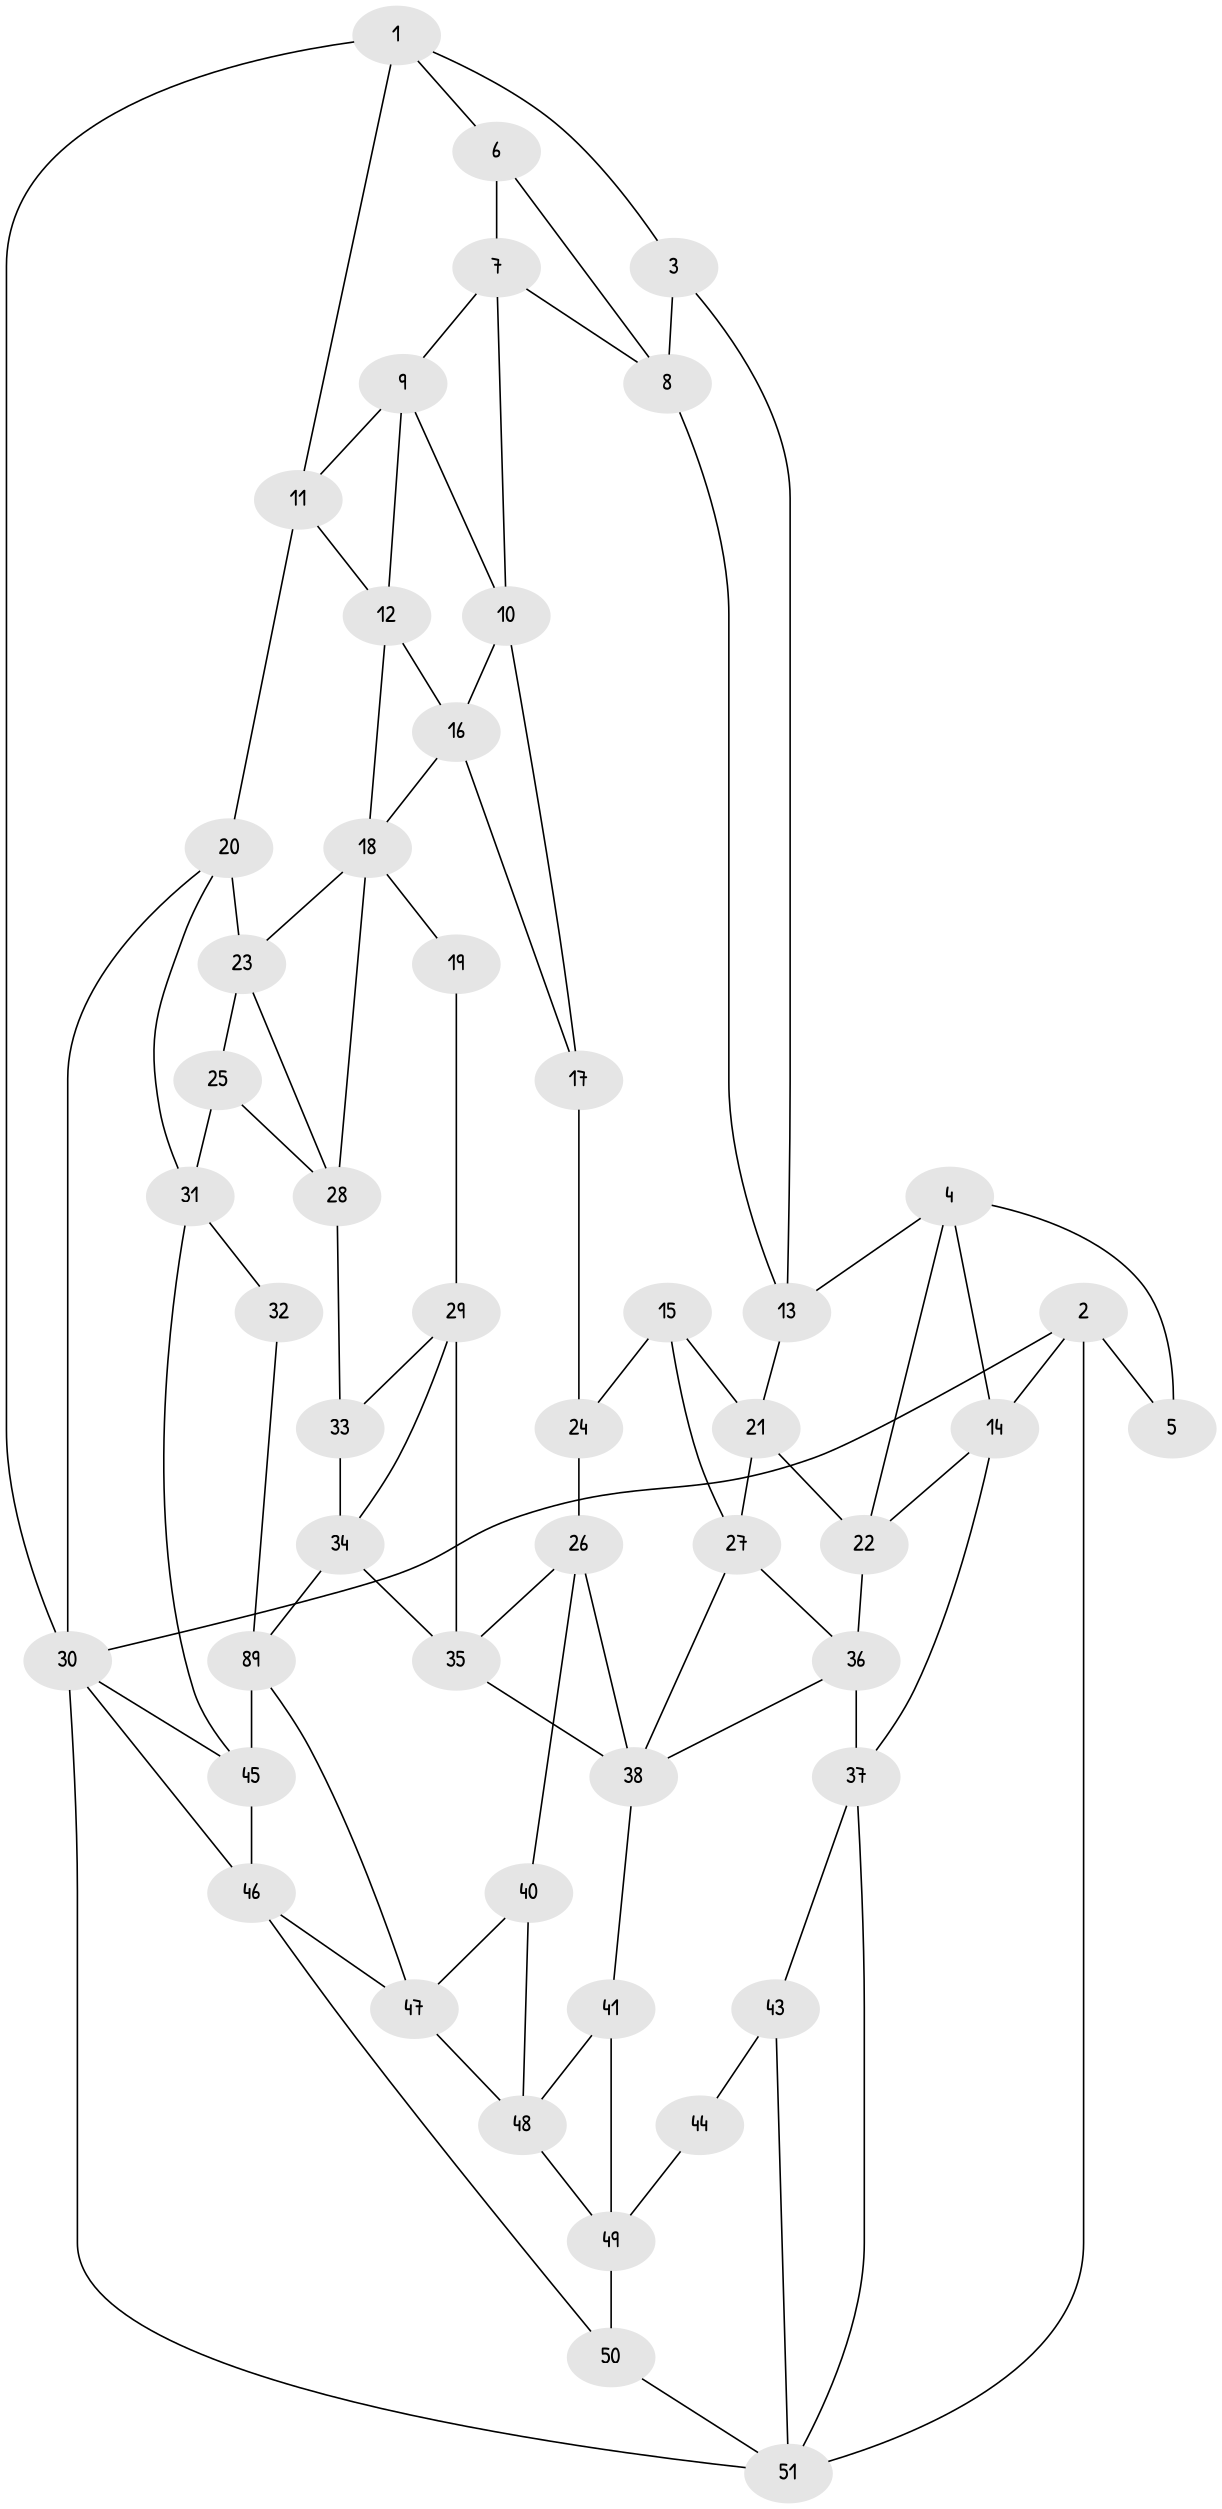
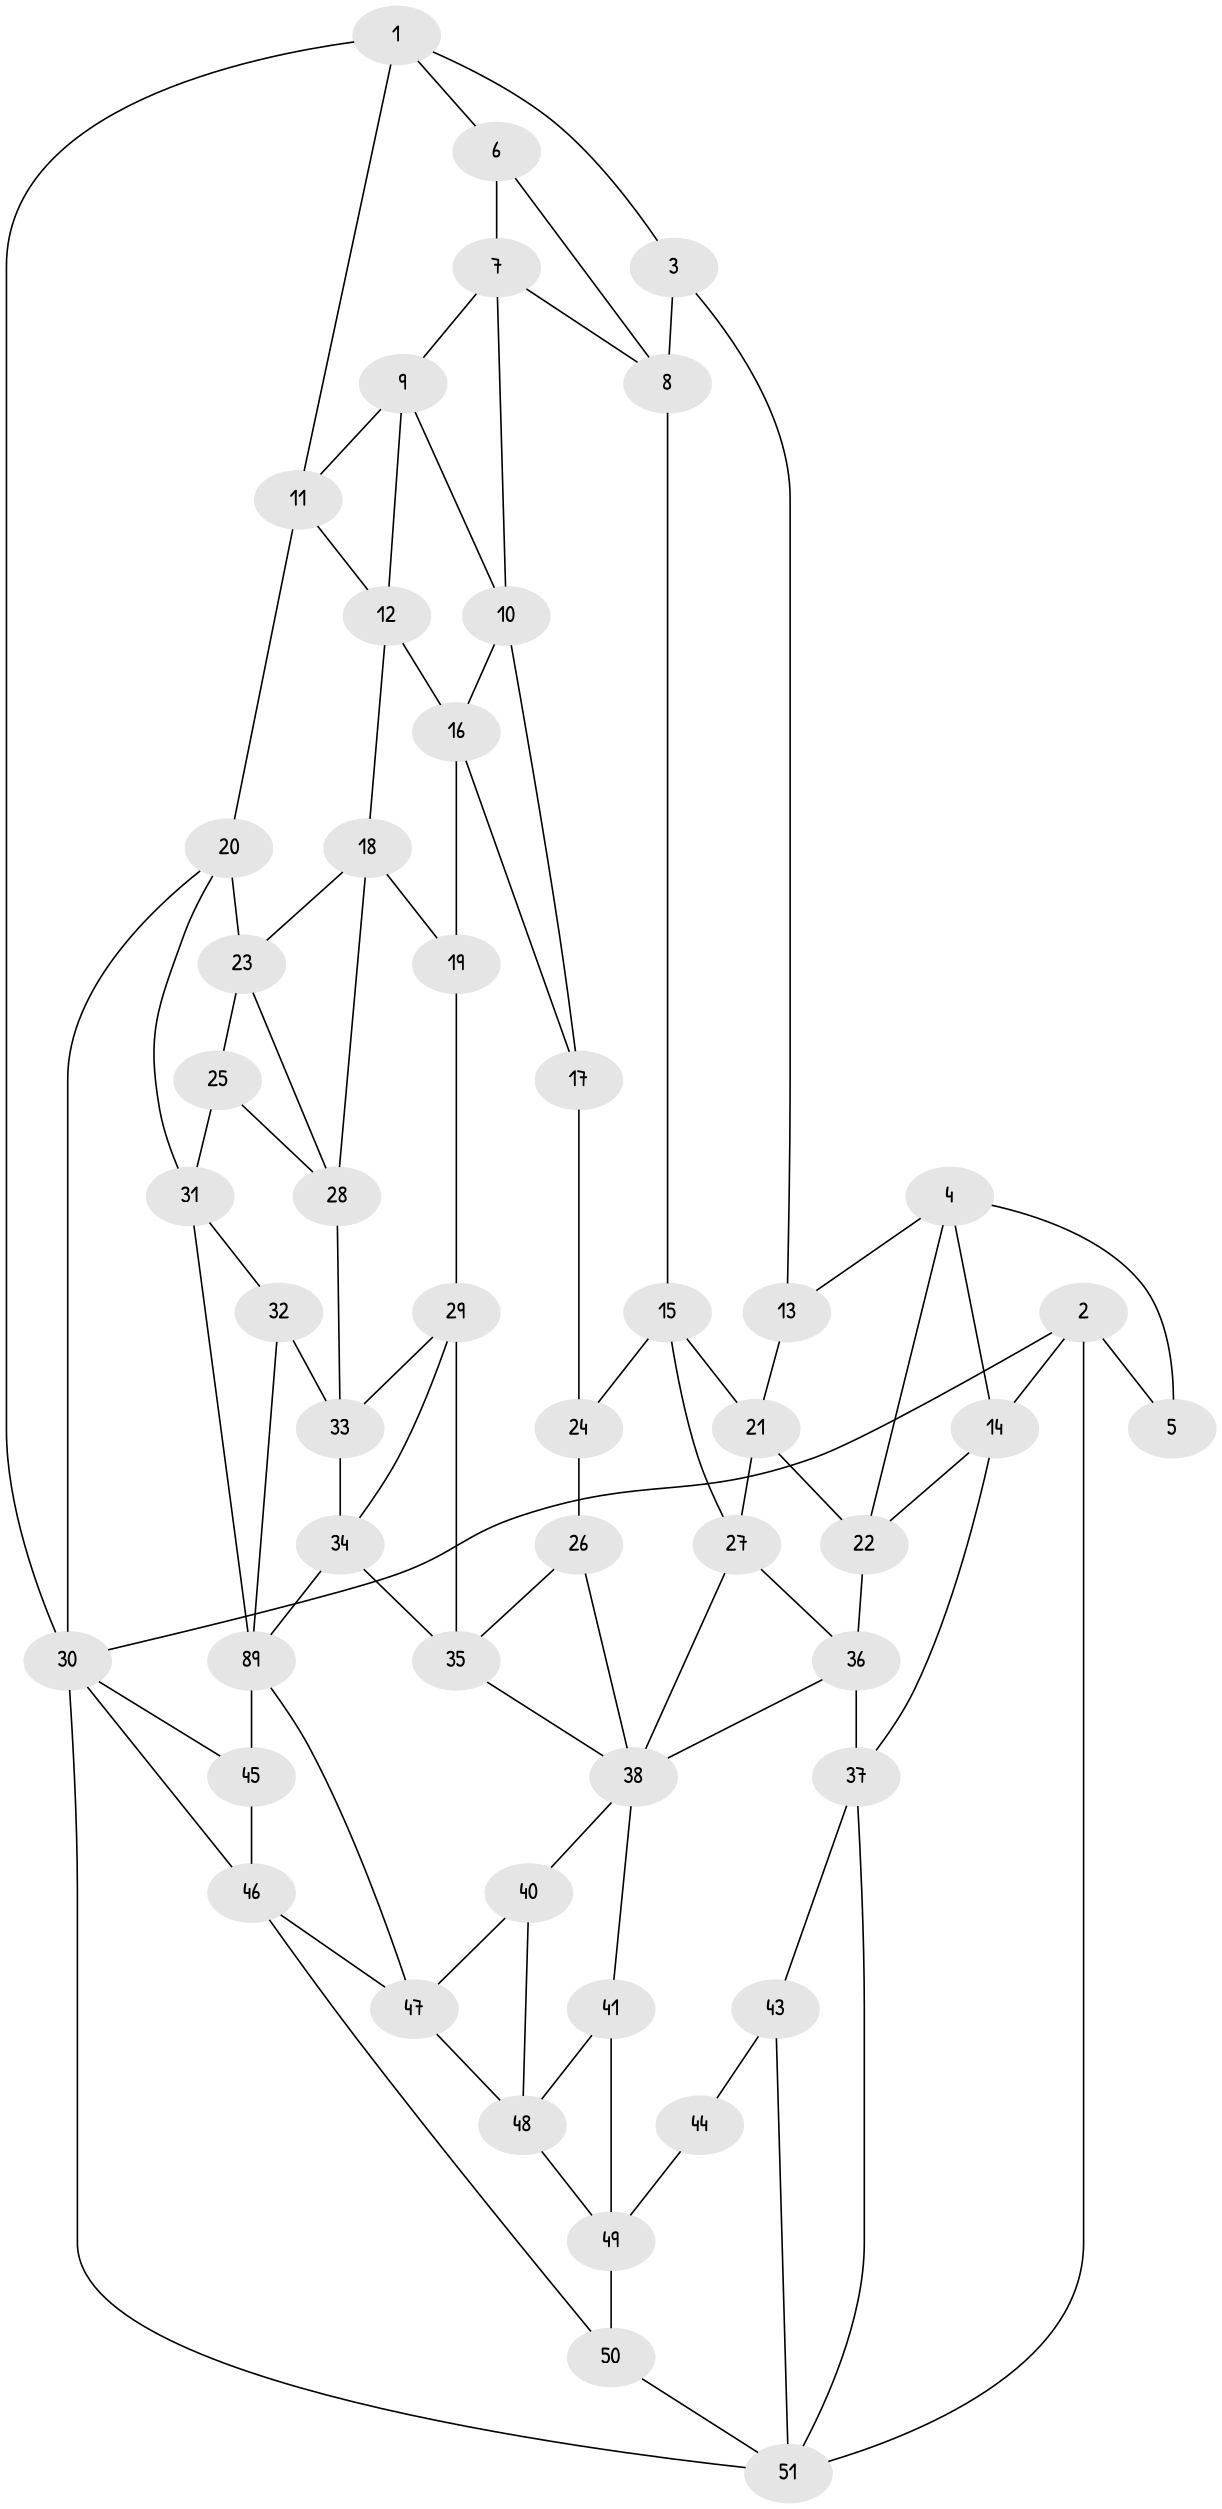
edge "16" -- "18": now "16" -- "19"
edge "8" -- "13": now "8" -- "15"
edge "32" -- "33": added
edge "31" -- "45": now "31" -- "89"
edge "26" -- "40": now "38" -- "40"
